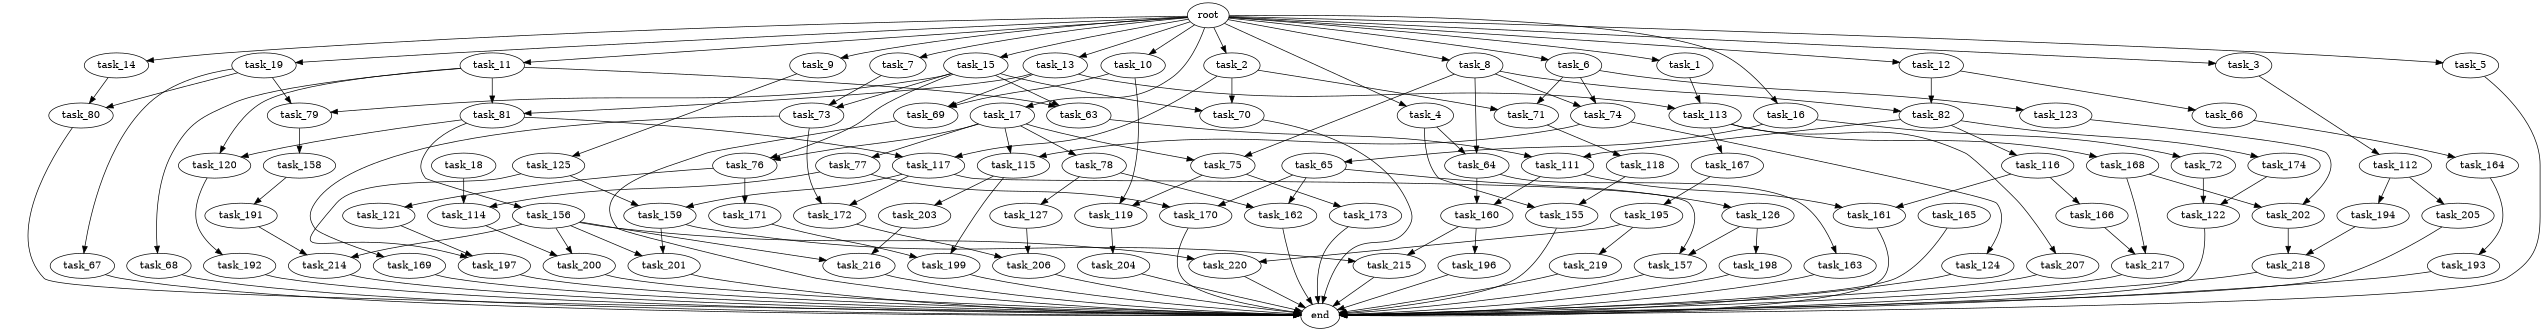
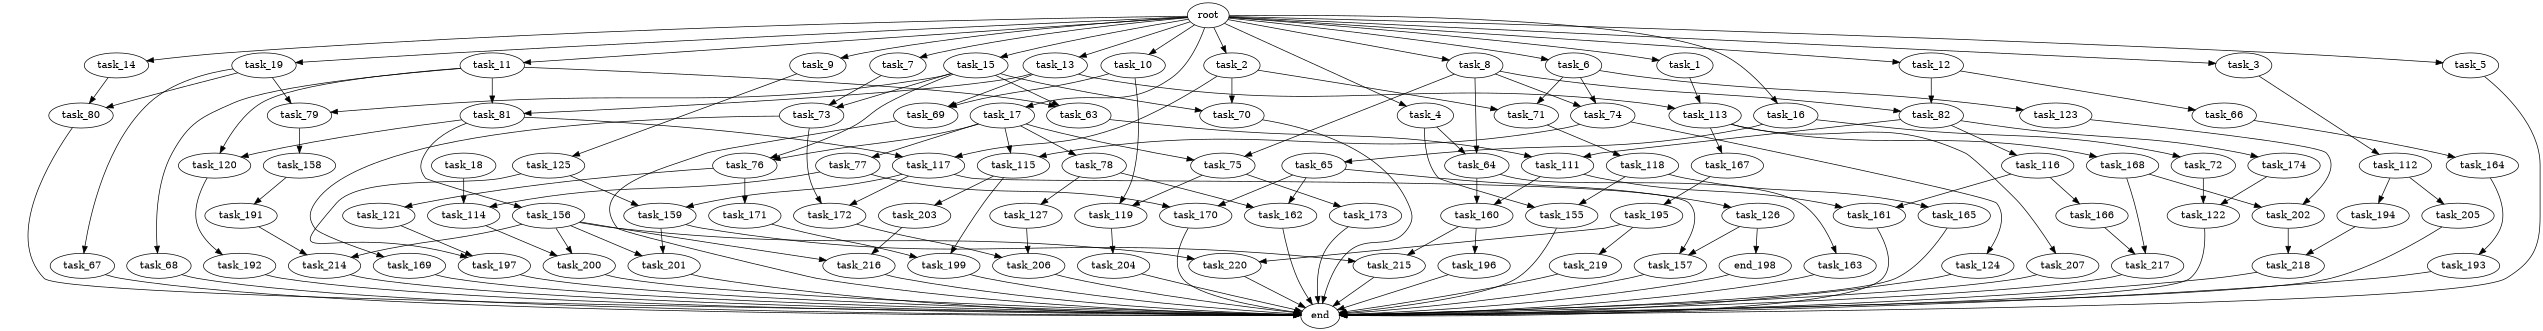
edge "task_118" -> "task_165": added
node "task_198": label "task_198" -> "end_198"
